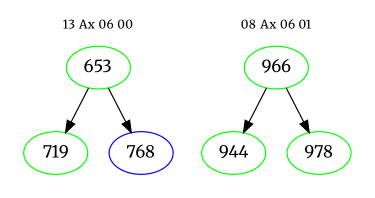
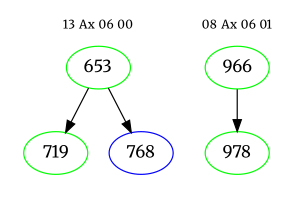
node "944": removed
